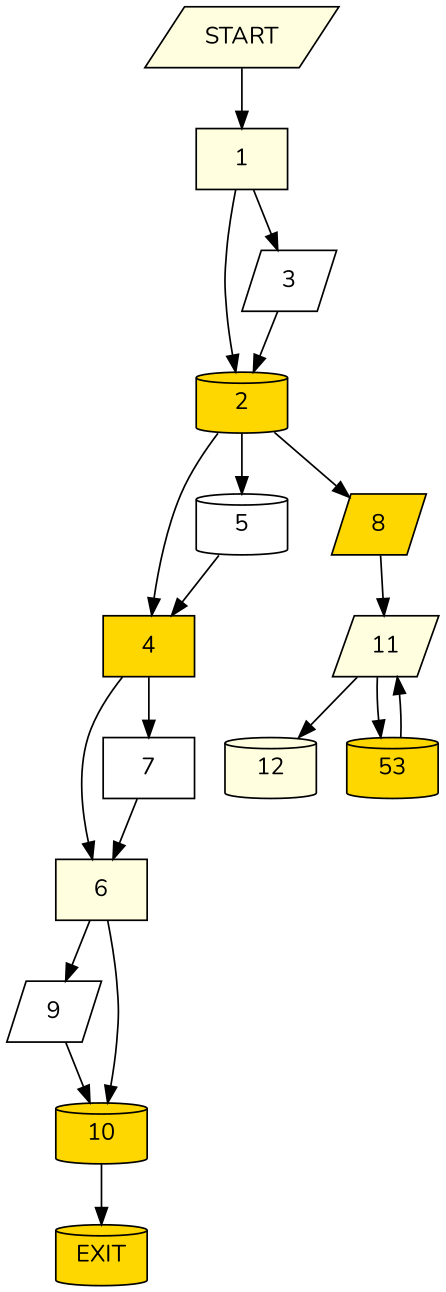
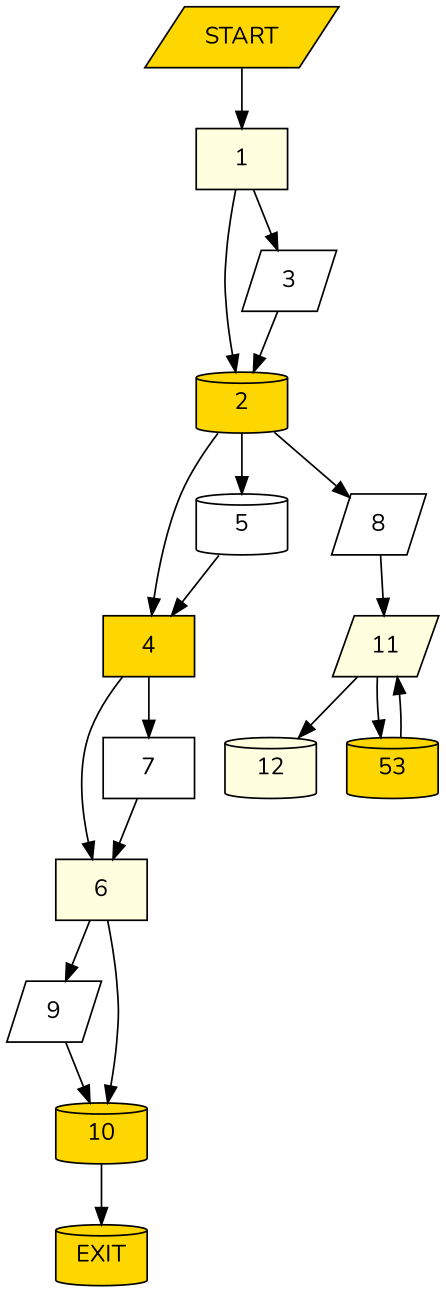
node "START": fillcolor lightyellow -> gold
node "8": fillcolor gold -> white
